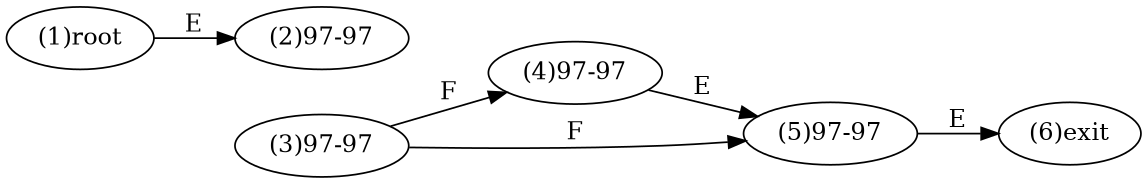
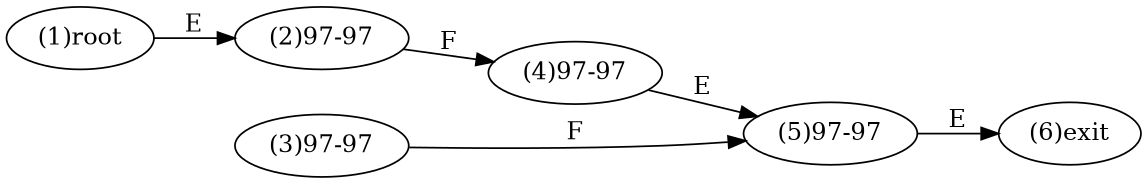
edge "(3)97-97" -> "(4)97-97": now "(2)97-97" -> "(4)97-97"
